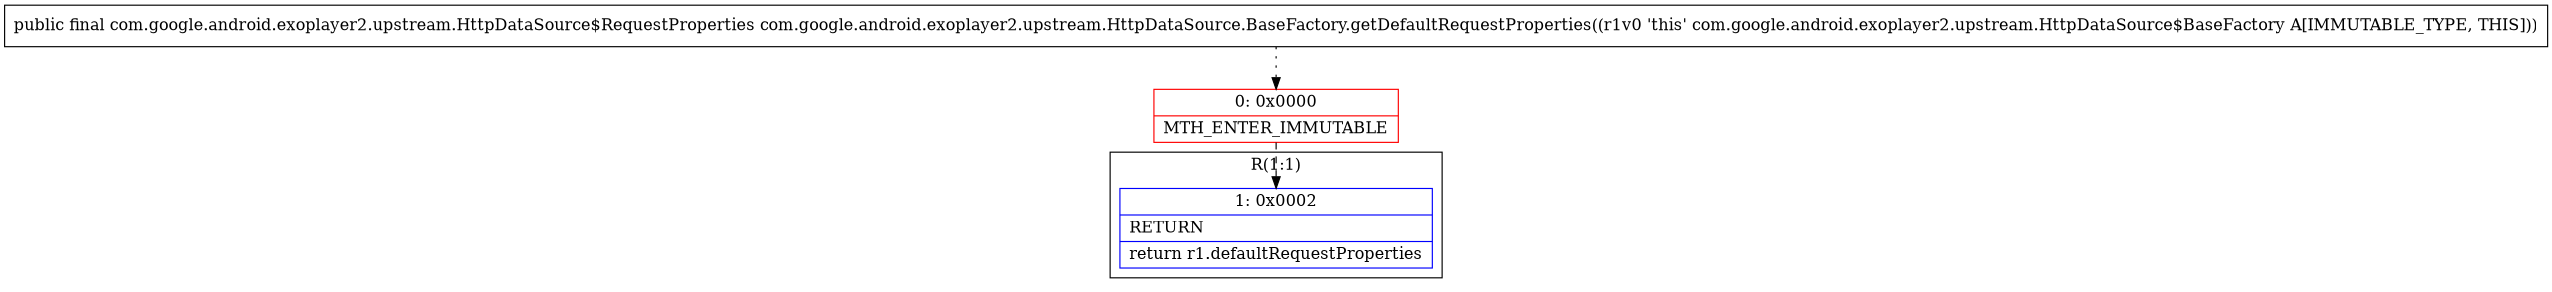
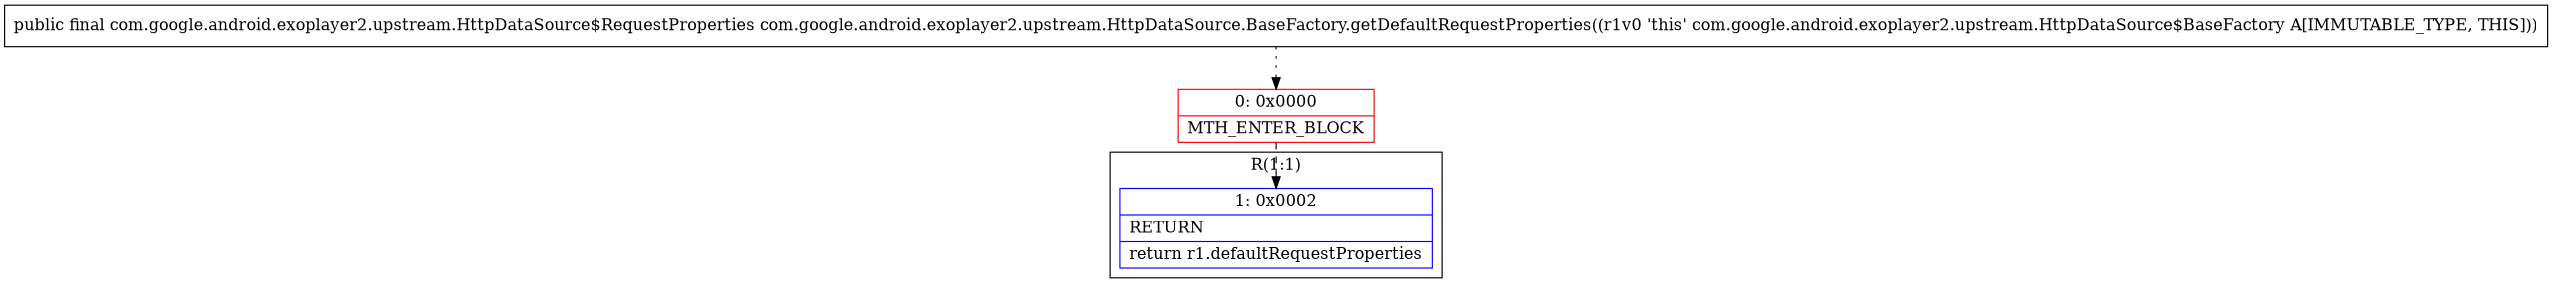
node "0: 0x0000": text "MTH_ENTER_IMMUTABLE" -> "MTH_ENTER_BLOCK"
